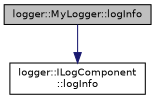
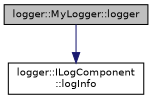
node "logger::MyLogger::logInfo": label "logger::MyLogger::logInfo" -> "logger::MyLogger::logger"
